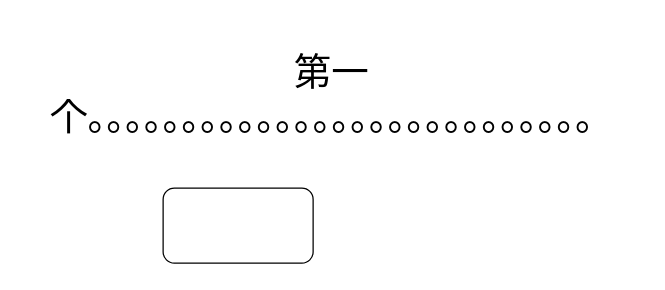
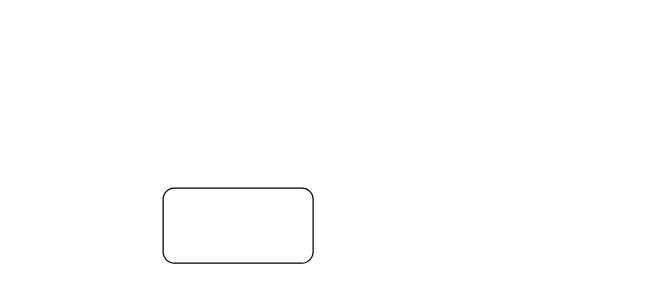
node "第一个。。。。。。。。。。。。。。。。。。。。。。。。。。。": removed
